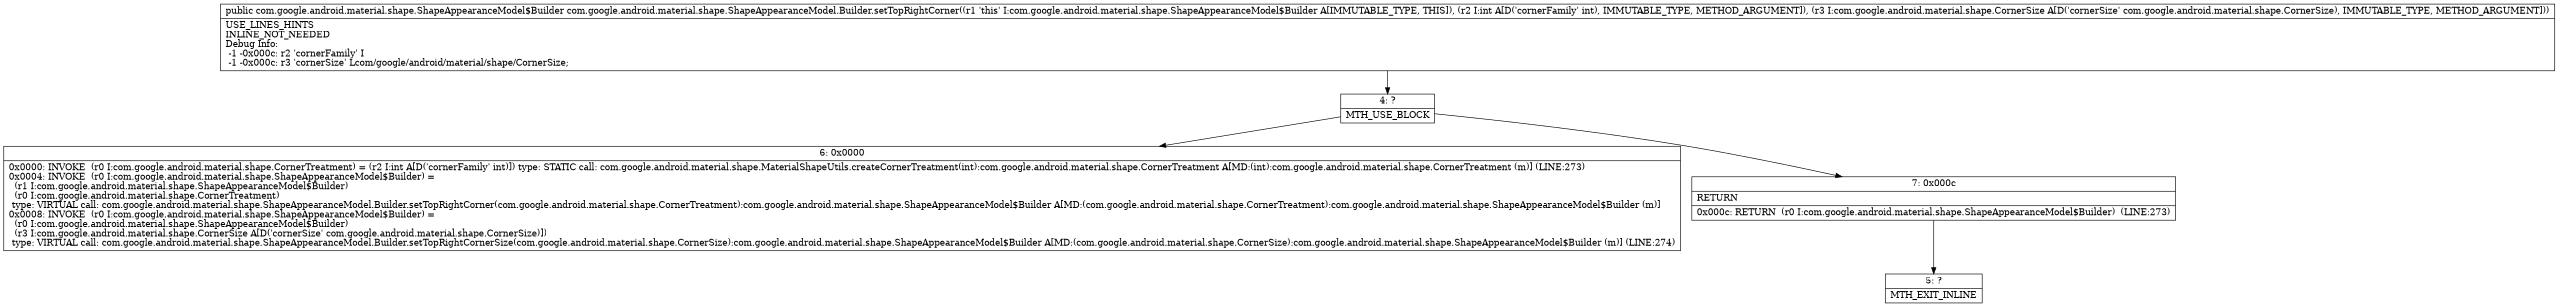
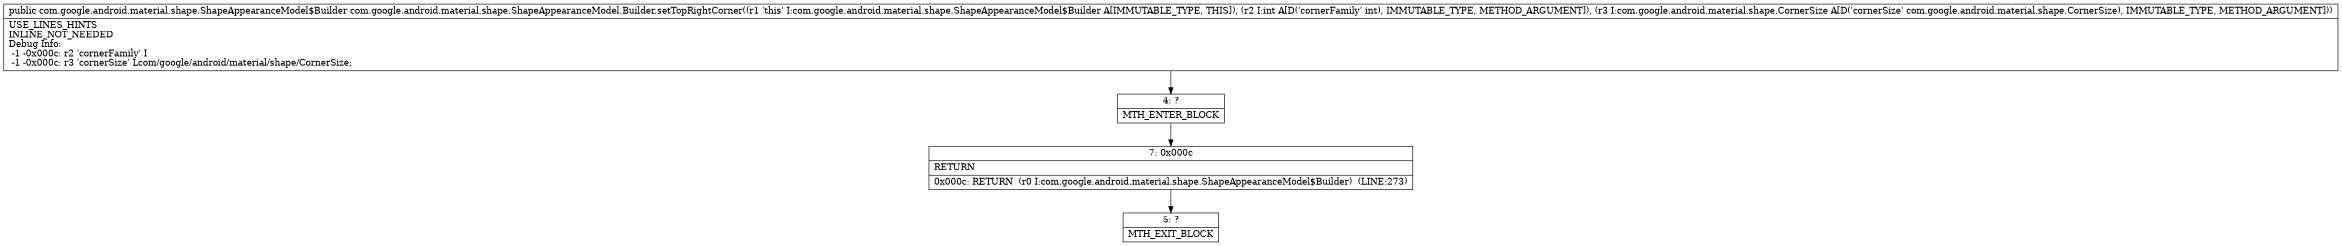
node "4: ?": text "MTH_USE_BLOCK" -> "MTH_ENTER_BLOCK"
node "6: 0x0000": removed
node "5: ?": text "MTH_EXIT_INLINE" -> "MTH_EXIT_BLOCK"
